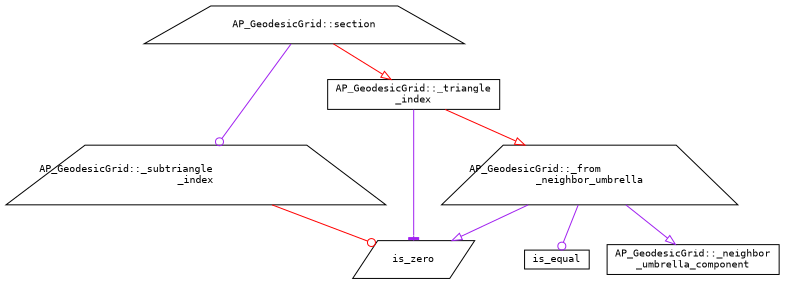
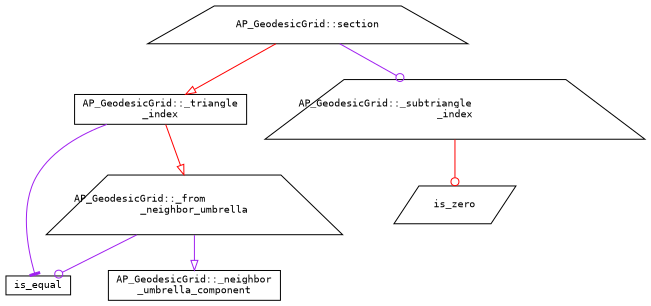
edge "AP_GeodesicGrid::_triangle _index" -> "is_zero": now "AP_GeodesicGrid::_triangle _index" -> "is_equal"
edge "AP_GeodesicGrid::_from _neighbor_umbrella" -> "is_zero": removed
